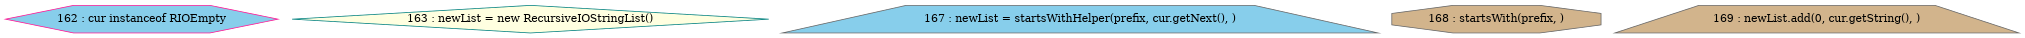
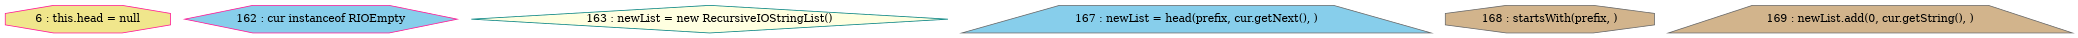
node "6 : this.head = null": added
node "167 : newList = startsWithHelper(prefix, cur.getNext(), )": label "167 : newList = startsWithHelper(prefix, cur.getNext(), )" -> "167 : newList = head(prefix, cur.getNext(), )"
